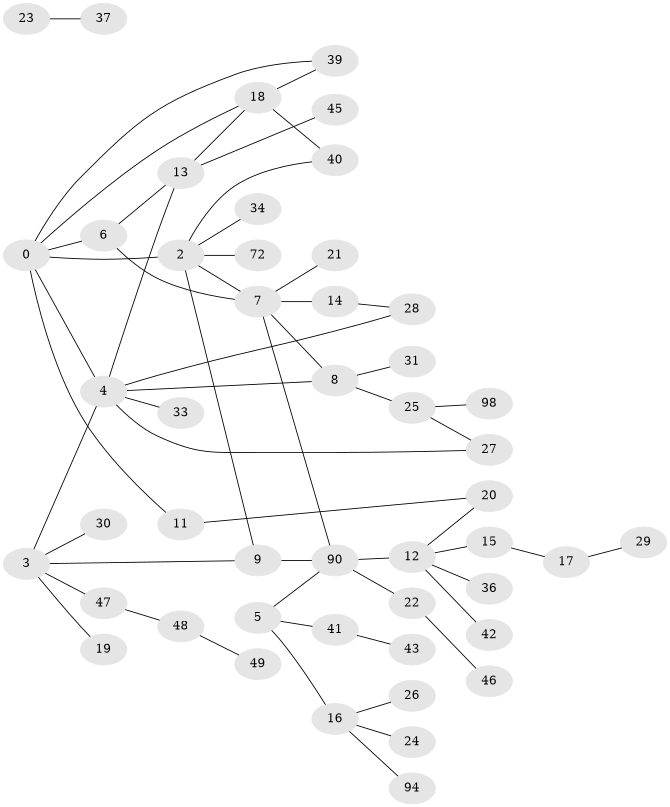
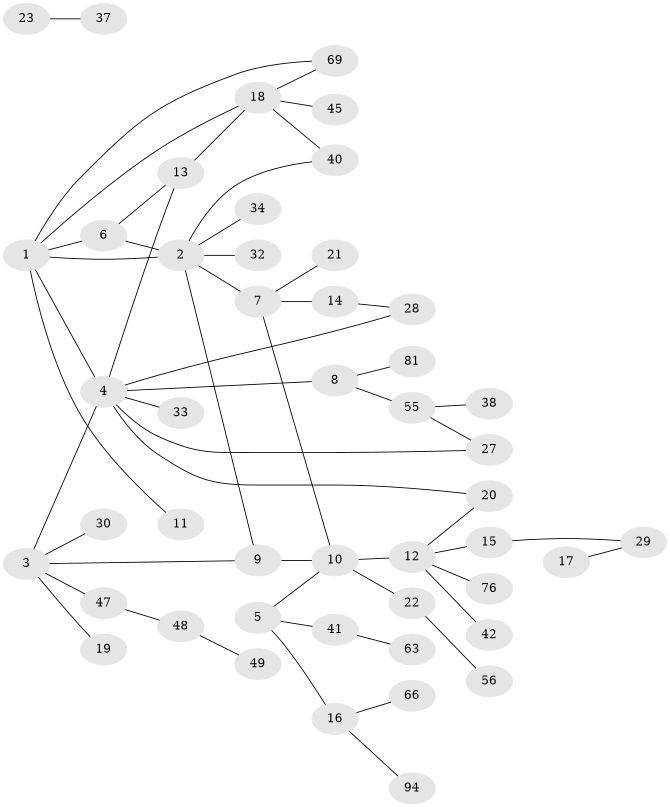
node "39": label "39" -> "69"
edge "45" -- "13": now "45" -- "18"
node "0": label "0" -> "1"
node "72": label "72" -> "32"
edge "6" -- "7": now "6" -- "2"
edge "7" -- "8": removed
node "31": label "31" -> "81"
node "98": label "98" -> "38"
node "25": label "25" -> "55"
edge "20" -- "11": now "20" -- "4"
edge "15" -- "17": now "15" -- "29"
node "90": label "90" -> "10"
node "36": label "36" -> "76"
node "43": label "43" -> "63"
node "46": label "46" -> "56"
node "26": label "26" -> "66"
node "24": removed
